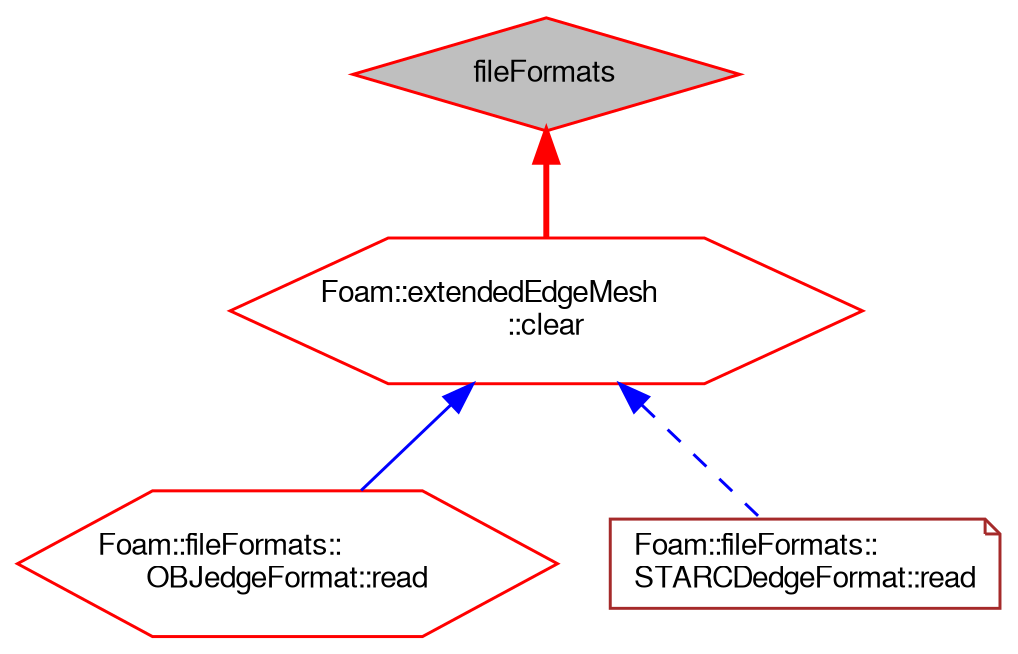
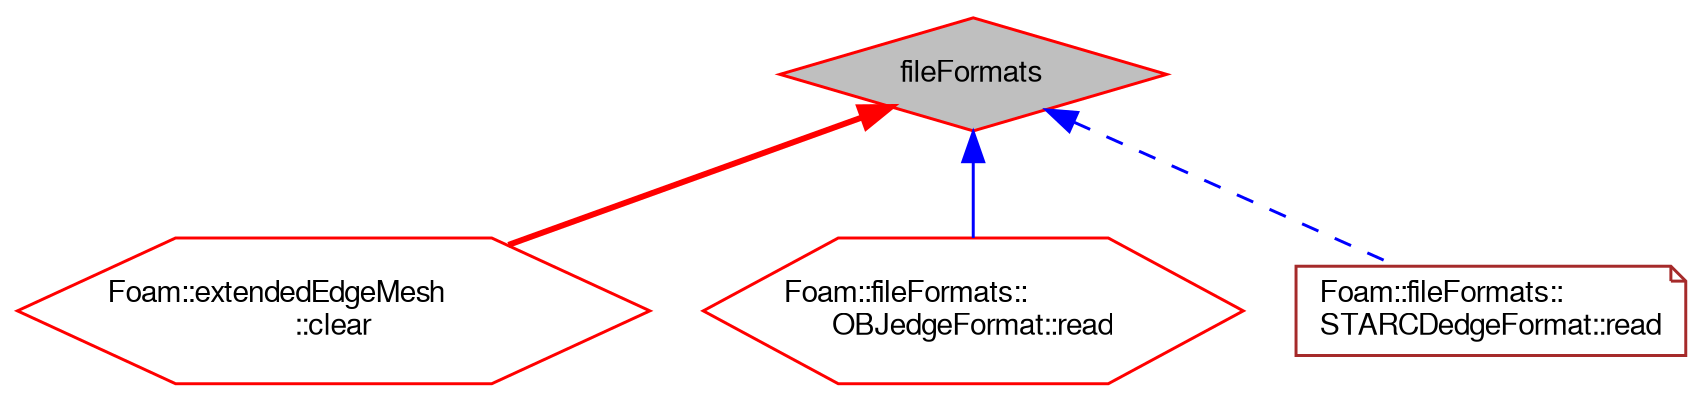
edge "Foam::fileFormats:: OBJedgeFormat::read" -> "Foam::extendedEdgeMesh ::clear": now "Foam::fileFormats:: OBJedgeFormat::read" -> "fileFormats"
edge "Foam::fileFormats:: STARCDedgeFormat::read" -> "Foam::extendedEdgeMesh ::clear": now "Foam::fileFormats:: STARCDedgeFormat::read" -> "fileFormats"
